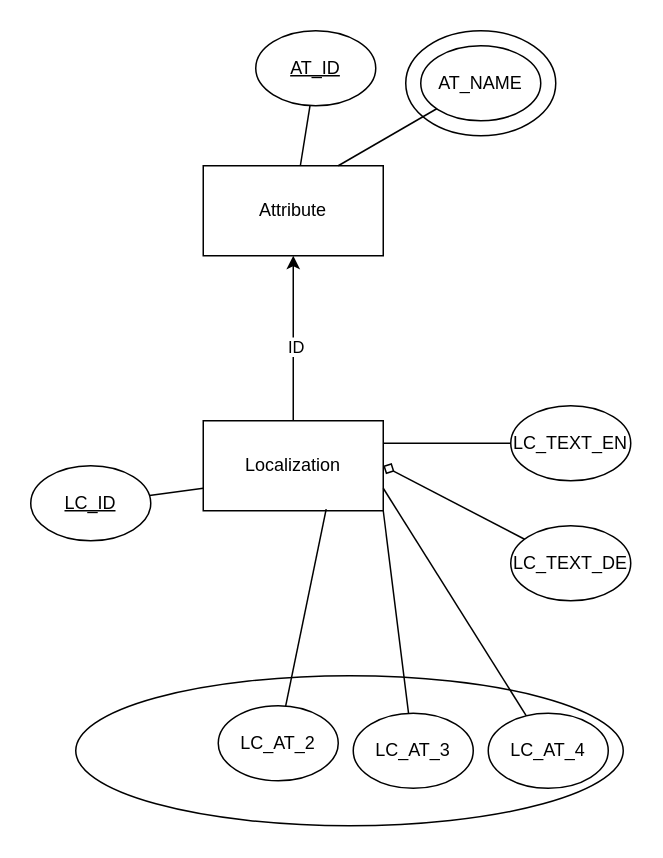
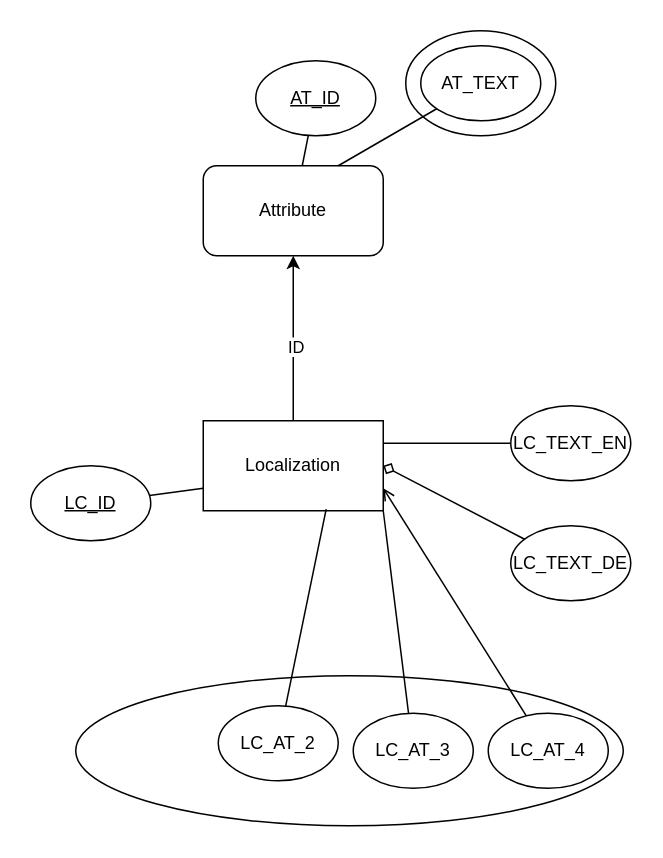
node "AT_ID": moved (316, 68) -> (316, 98)
node "AT_NAME": label "AT_NAME" -> "AT_TEXT"
node "Attribute": shape rectangle -> rounded rectangle
edge "Localization" -- "LC_AT_4": arrowhead none -> open
